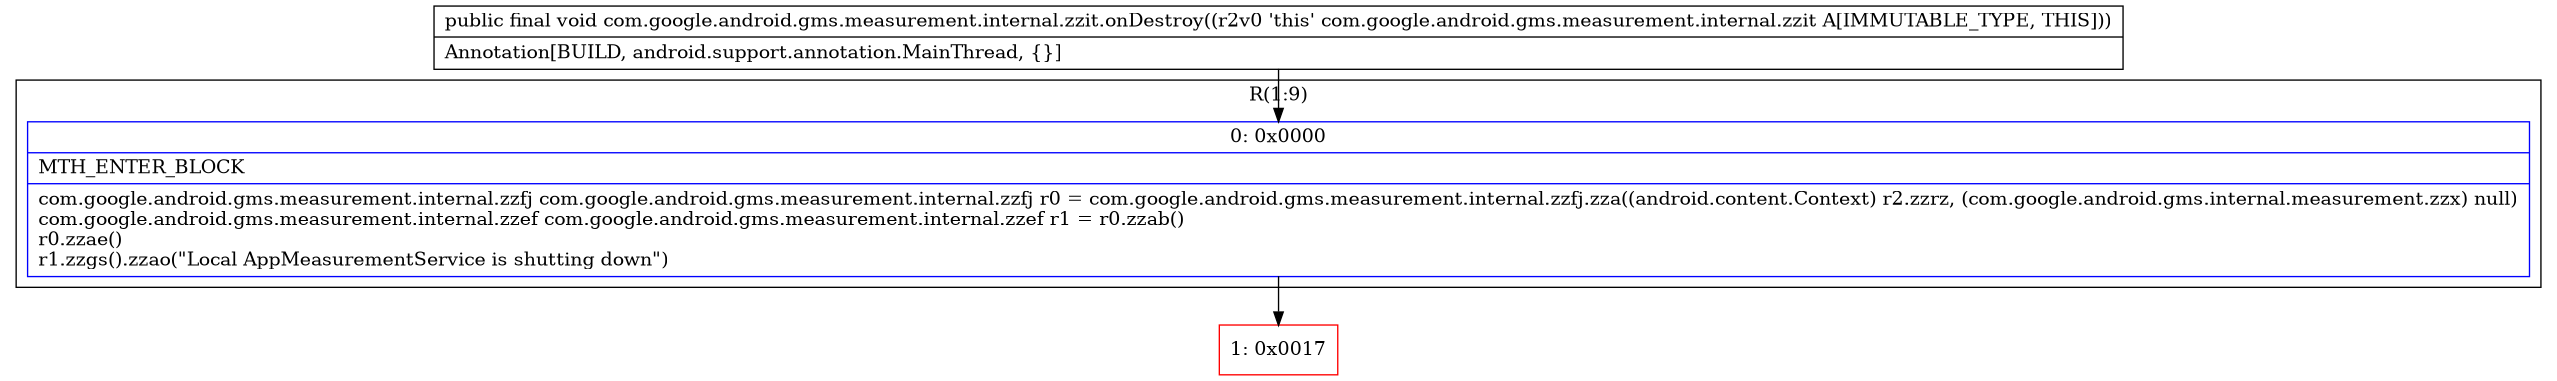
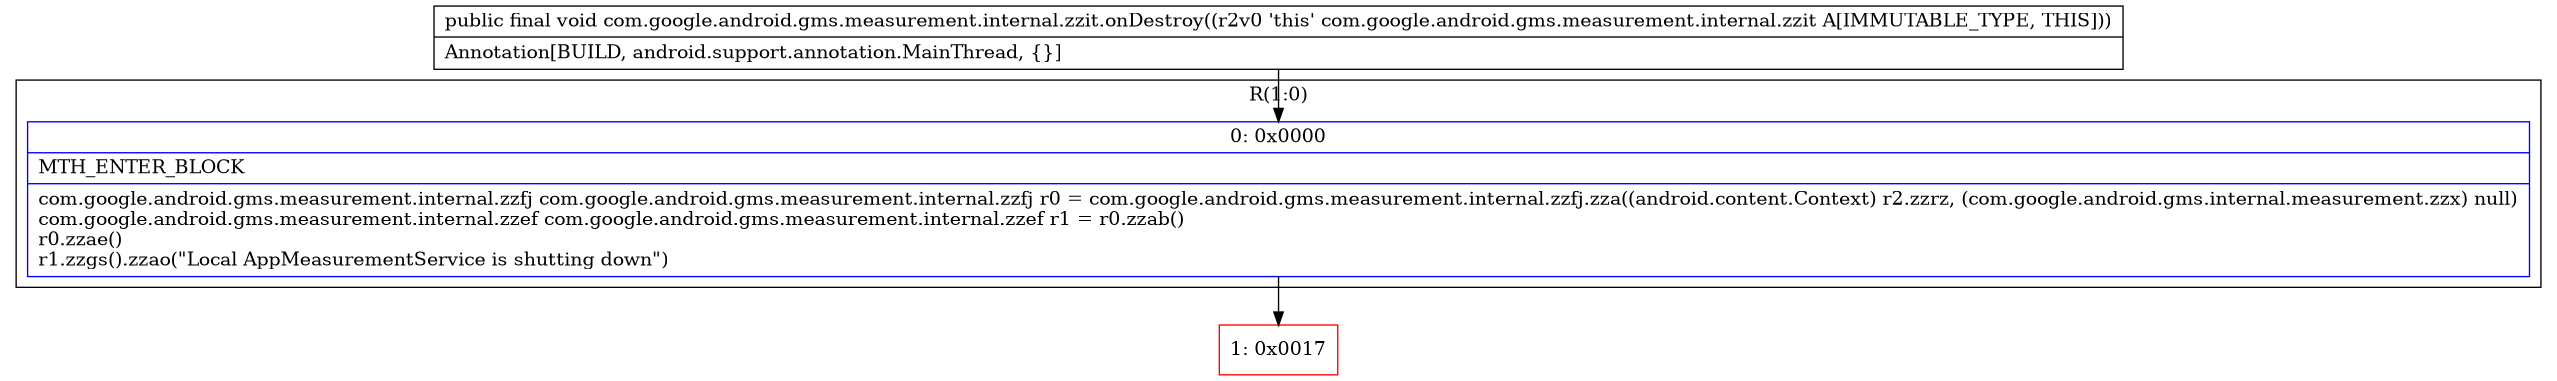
cluster "R(1:9)": label "R(1:9)" -> "R(1:0)"
